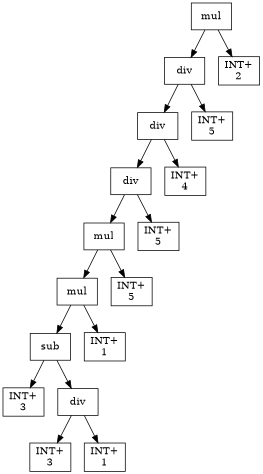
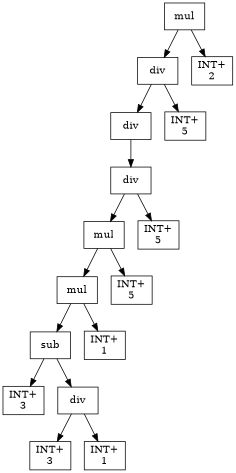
node "INT+ 4": removed
